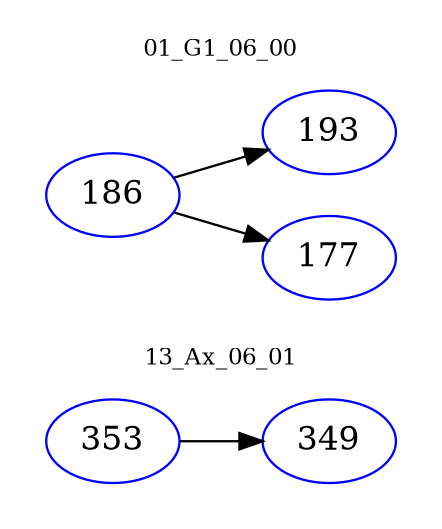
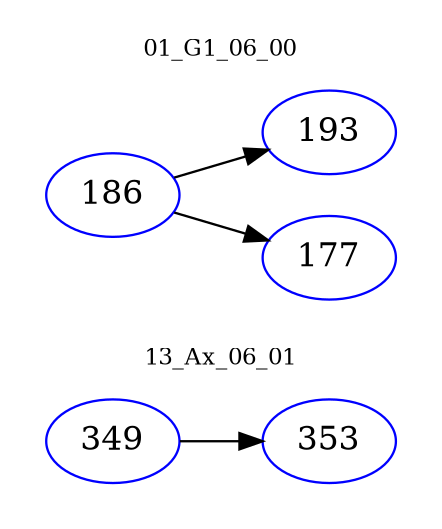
edge "353" -> "349": reversed
